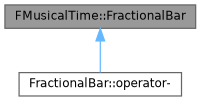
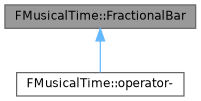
node "FractionalBar::operator-": label "FractionalBar::operator-" -> "FMusicalTime::operator-"
